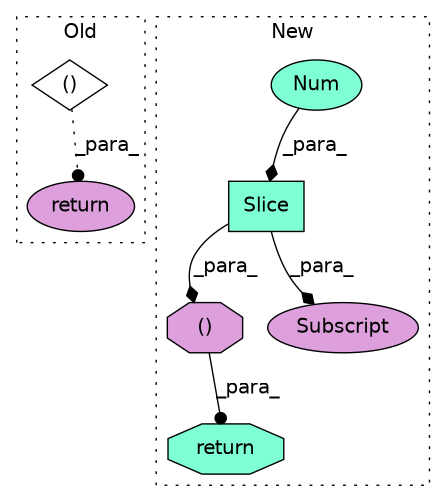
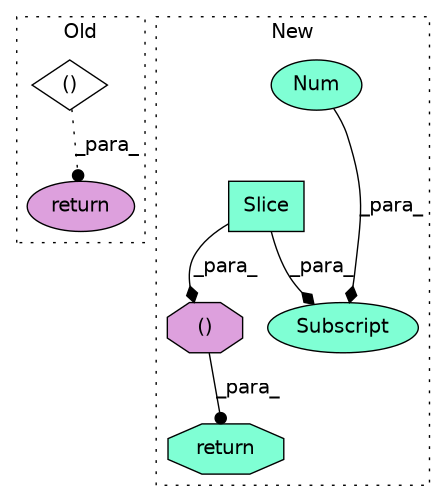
edge "Num" -> "Slice": now "Num" -> "Subscript"
node "Subscript": fillcolor plum -> aquamarine
